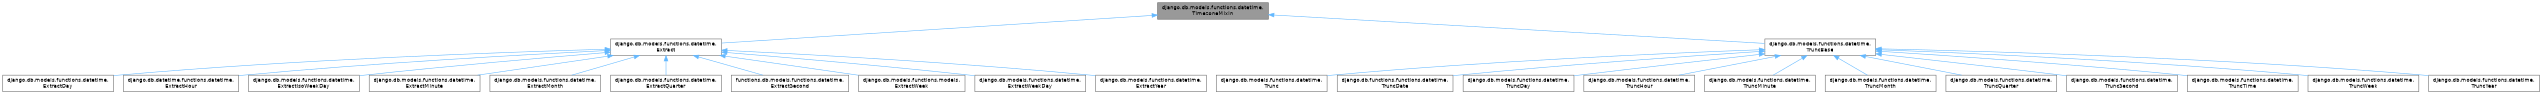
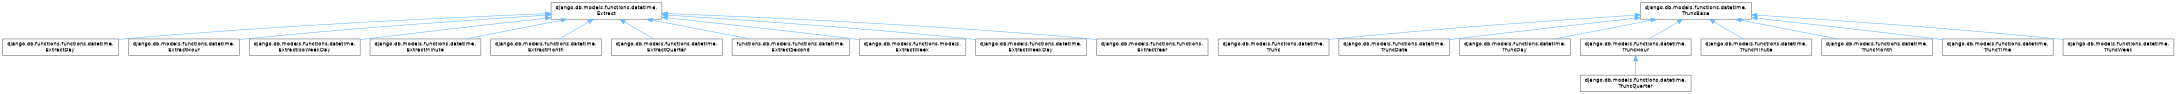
node "django.db.models.functions.datetime. TimezoneMixin": removed
edge "django.db.models.functions.datetime. TruncQuarter" -> "django.db.models.functions.datetime. TruncBase": now "django.db.models.functions.datetime. TruncQuarter" -> "django.db.models.functions.datetime. TruncHour"
node "django.db.models.functions.datetime. ExtractDay": label "django.db.models.functions.datetime. ExtractDay" -> "django.db.functions.functions.datetime. ExtractDay"
node "django.db.datetime.functions.datetime. ExtractHour": label "django.db.datetime.functions.datetime. ExtractHour" -> "django.db.models.functions.datetime. ExtractHour"
node "django.db.models.functions.datetime. ExtractYear": label "django.db.models.functions.datetime. ExtractYear" -> "django.db.models.functions.functions. ExtractYear"
node "django.db.functions.functions.datetime. TruncDate": label "django.db.functions.functions.datetime. TruncDate" -> "django.db.models.functions.datetime. TruncDate"
node "django.db.models.functions.datetime. TruncSecond": removed
node "django.db.models.functions.datetime. TruncYear": removed
